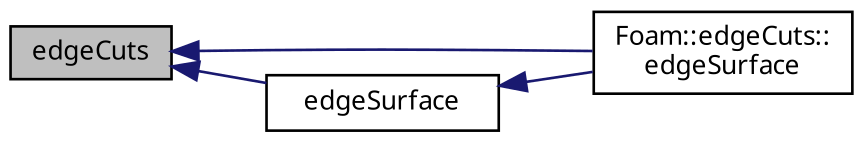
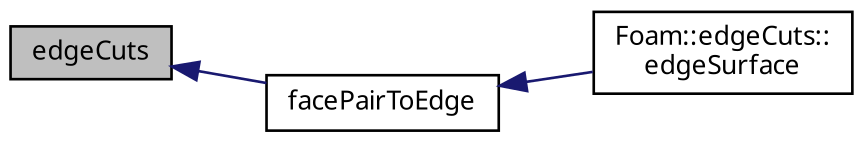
edge "Foam::edgeCuts:: edgeSurface" -> "edgeCuts": removed
node "edgeSurface": label "edgeSurface" -> "facePairToEdge"
